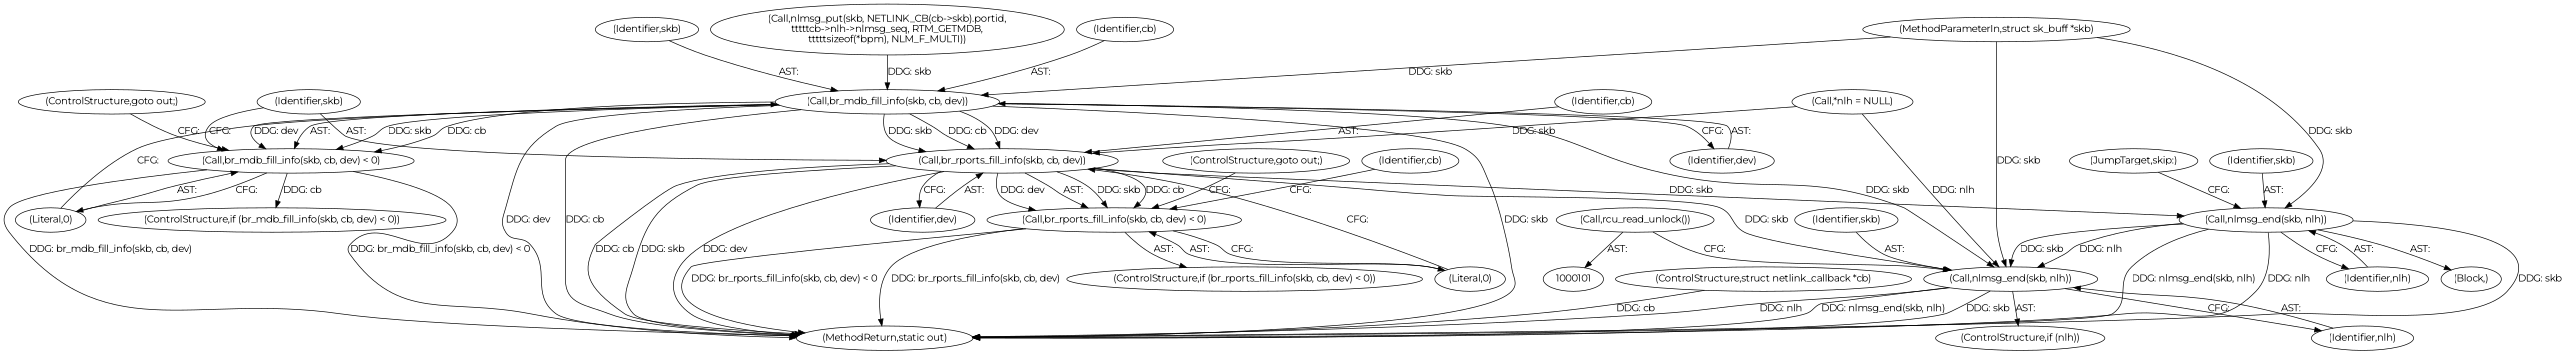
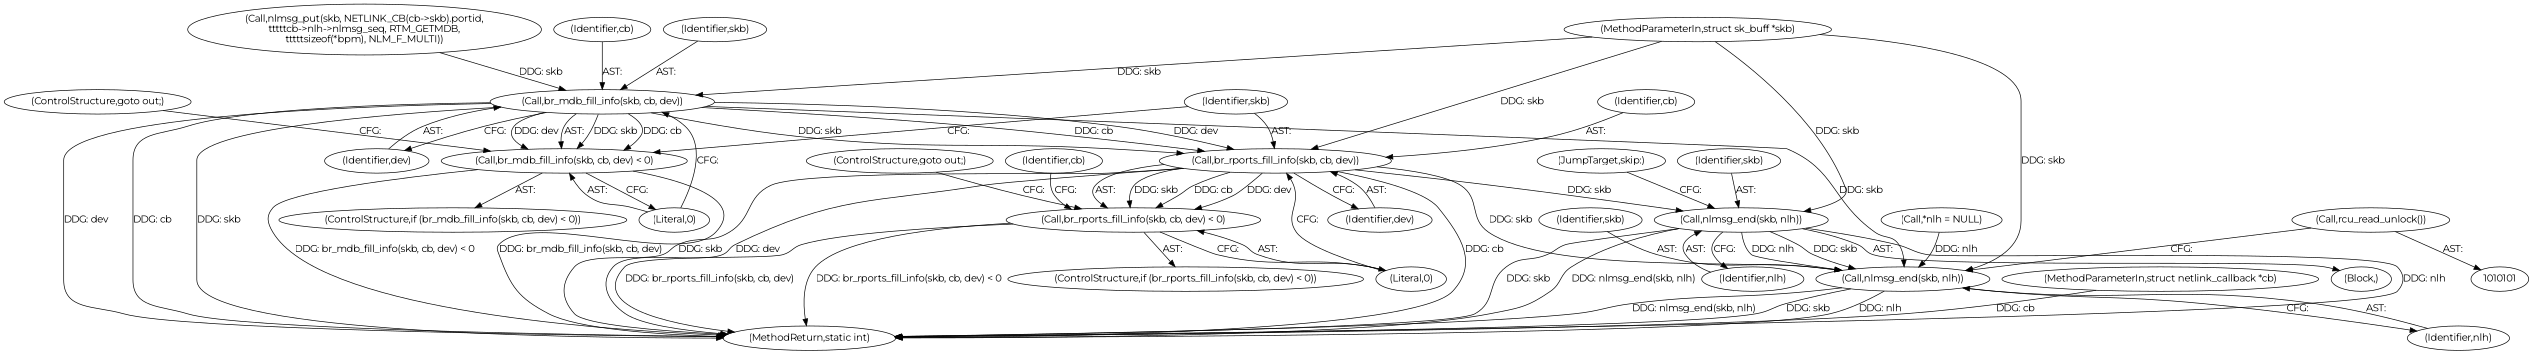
edge "(Call,*nlh = NULL)" -> "(Call,br_rports_fill_info(skb, cb, dev))": now "(MethodParameterIn,struct sk_buff *skb)" -> "(Call,br_rports_fill_info(skb, cb, dev))"
edge "(Call,br_mdb_fill_info(skb, cb, dev) < 0)" -> "(ControlStructure,if (br_mdb_fill_info(skb, cb, dev) < 0))": label "DDG: cb" -> "AST: "
node "1000101": label "1000101" -> "1010101"
node "(ControlStructure,struct netlink_callback *cb)": label "(ControlStructure,struct netlink_callback *cb)" -> "(MethodParameterIn,struct netlink_callback *cb)"
node "(MethodReturn,static out)": label "(MethodReturn,static out)" -> "(MethodReturn,static int)"
node "(ControlStructure,if (nlh))": removed
